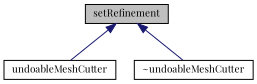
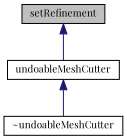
edge "~undoableMeshCutter" -> "setRefinement": now "~undoableMeshCutter" -> "undoableMeshCutter"
